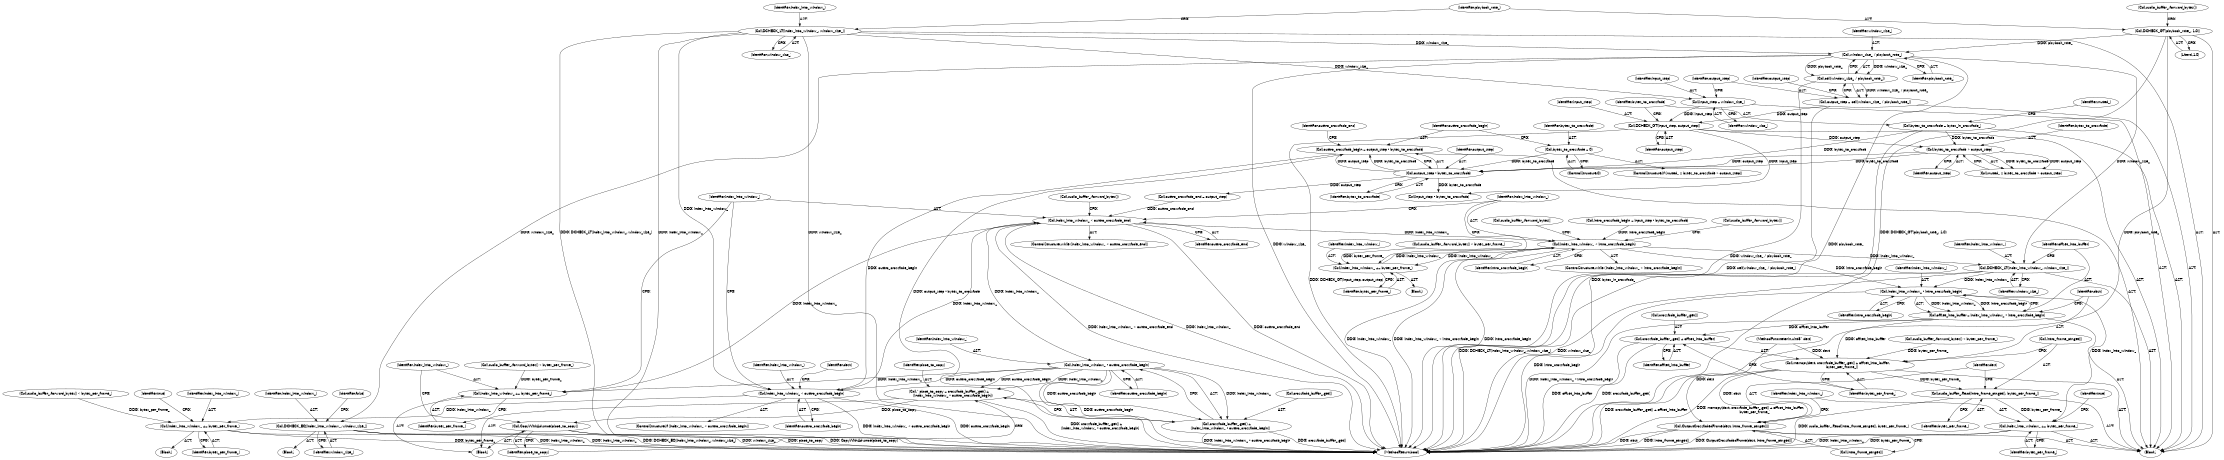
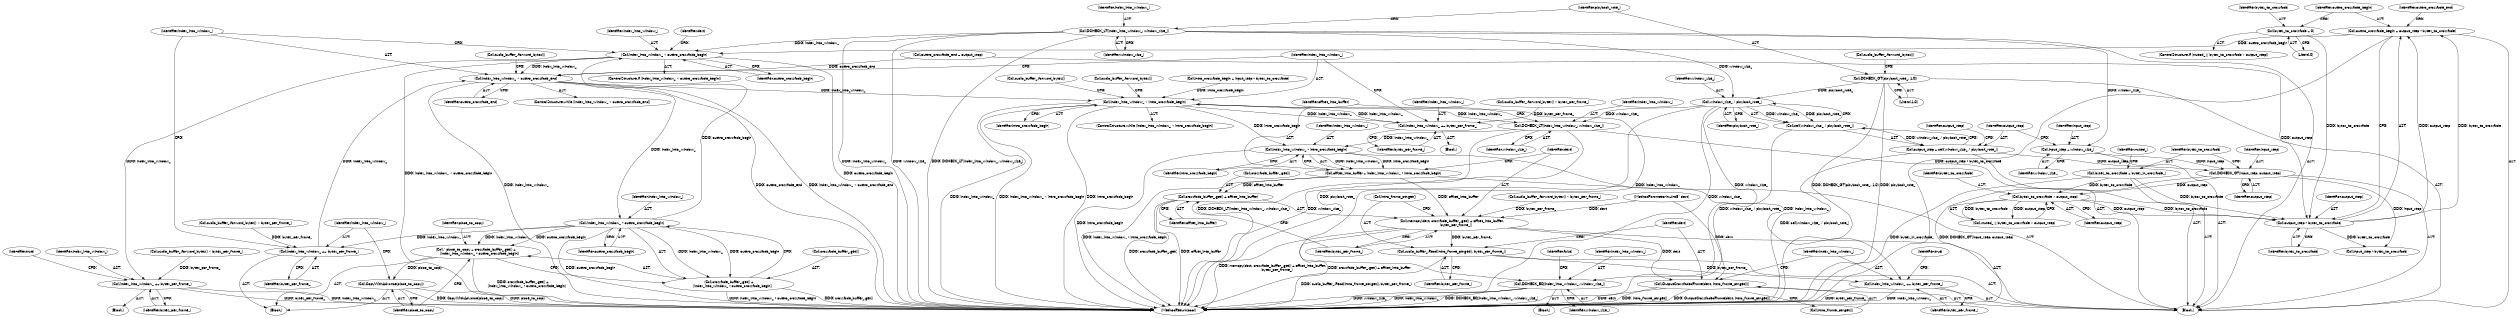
node "(ControlStructure,0)": label "(ControlStructure,0)" -> "(Literal,0)"
edge "(Call,output_step - bytes_to_crossfade)" -> "(Call,outtro_crossfade_end = output_step)": reversed
edge "(Call,index_into_window_ < intro_crossfade_begin)" -> "(Call,DCHECK_EQ(index_into_window_, window_size_))": added, label "DDG: index_into_window_"
